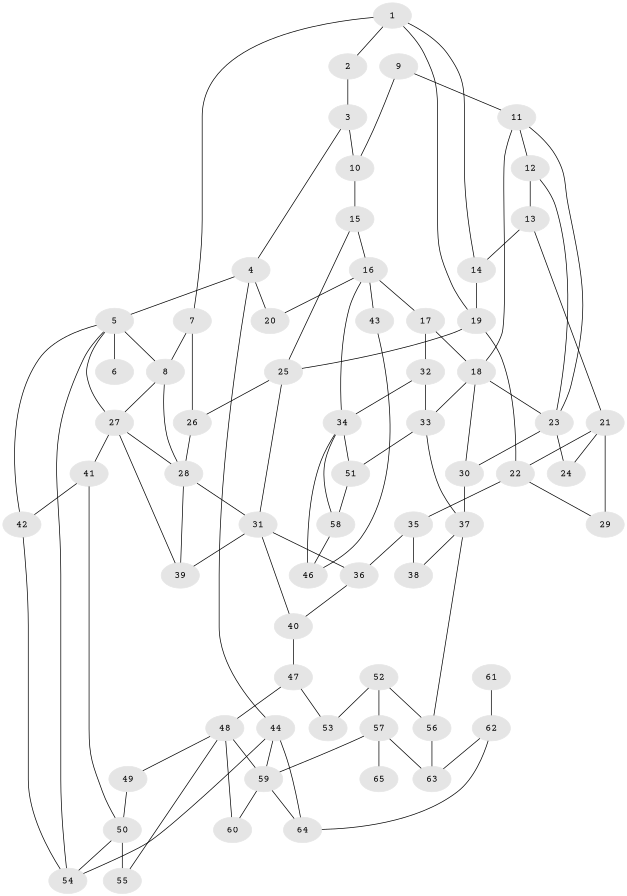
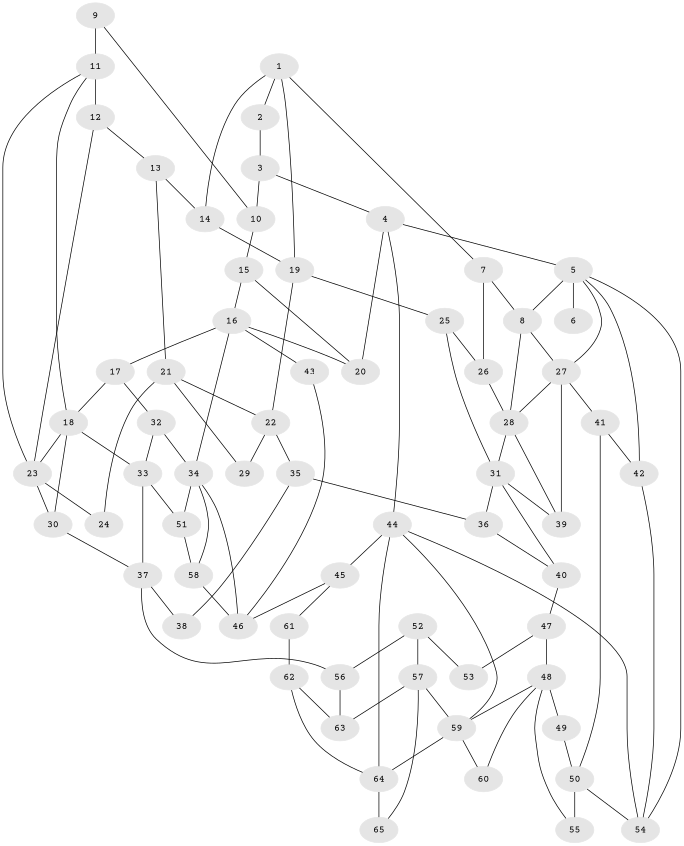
edge "15" -- "25": now "15" -- "20"
node "45": added
edge "64" -- "65": added
